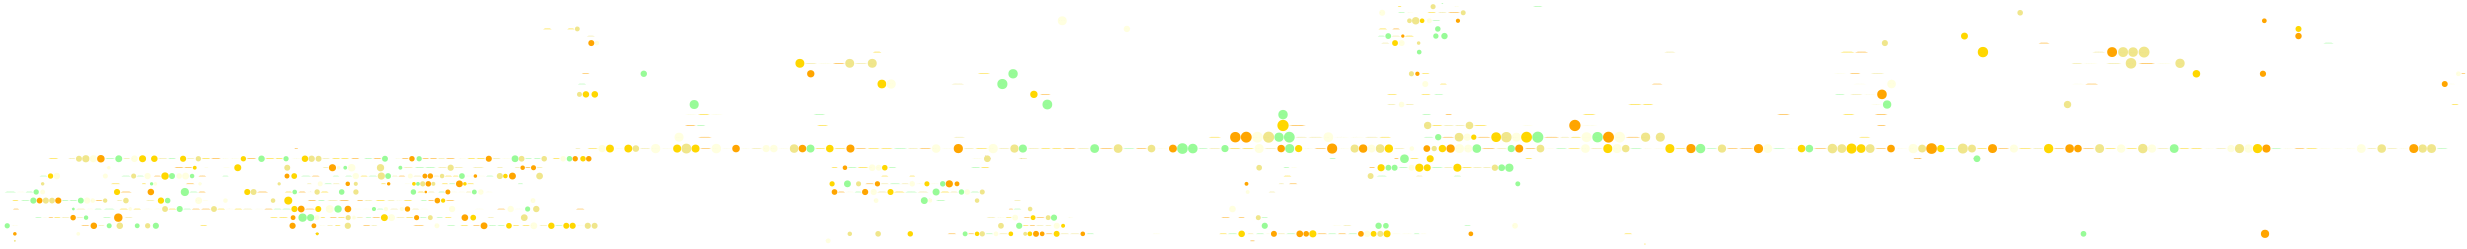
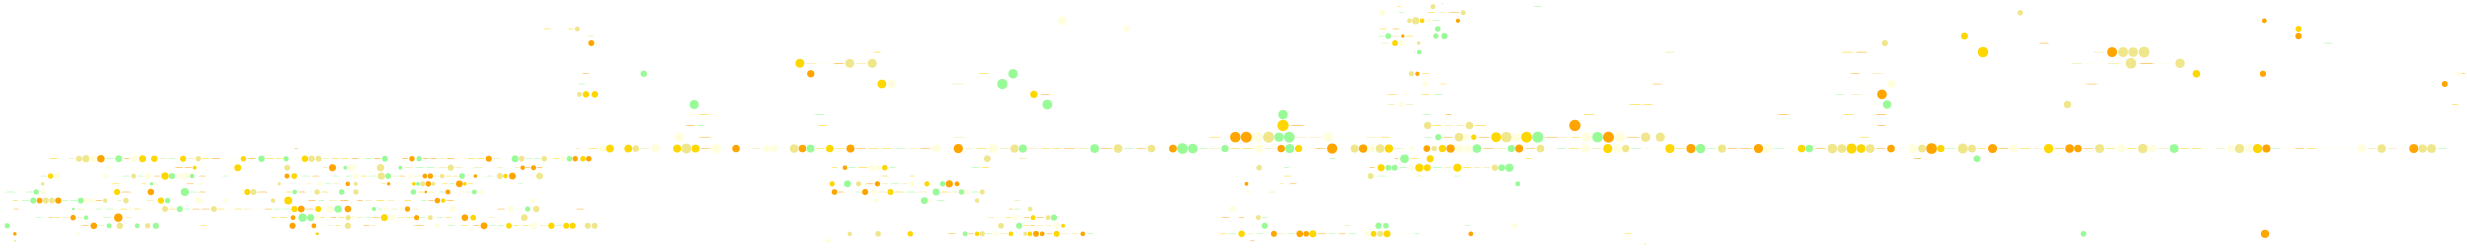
node "[root] module.vpc.output.default_vpc_id (expand)": fillcolor khaki -> orange
node "module.vpc.aws_route.database_nat_gateway": fillcolor khaki -> orange
node "[root] module.eks.var.cluster_enabled_log_types (expand)": removed
